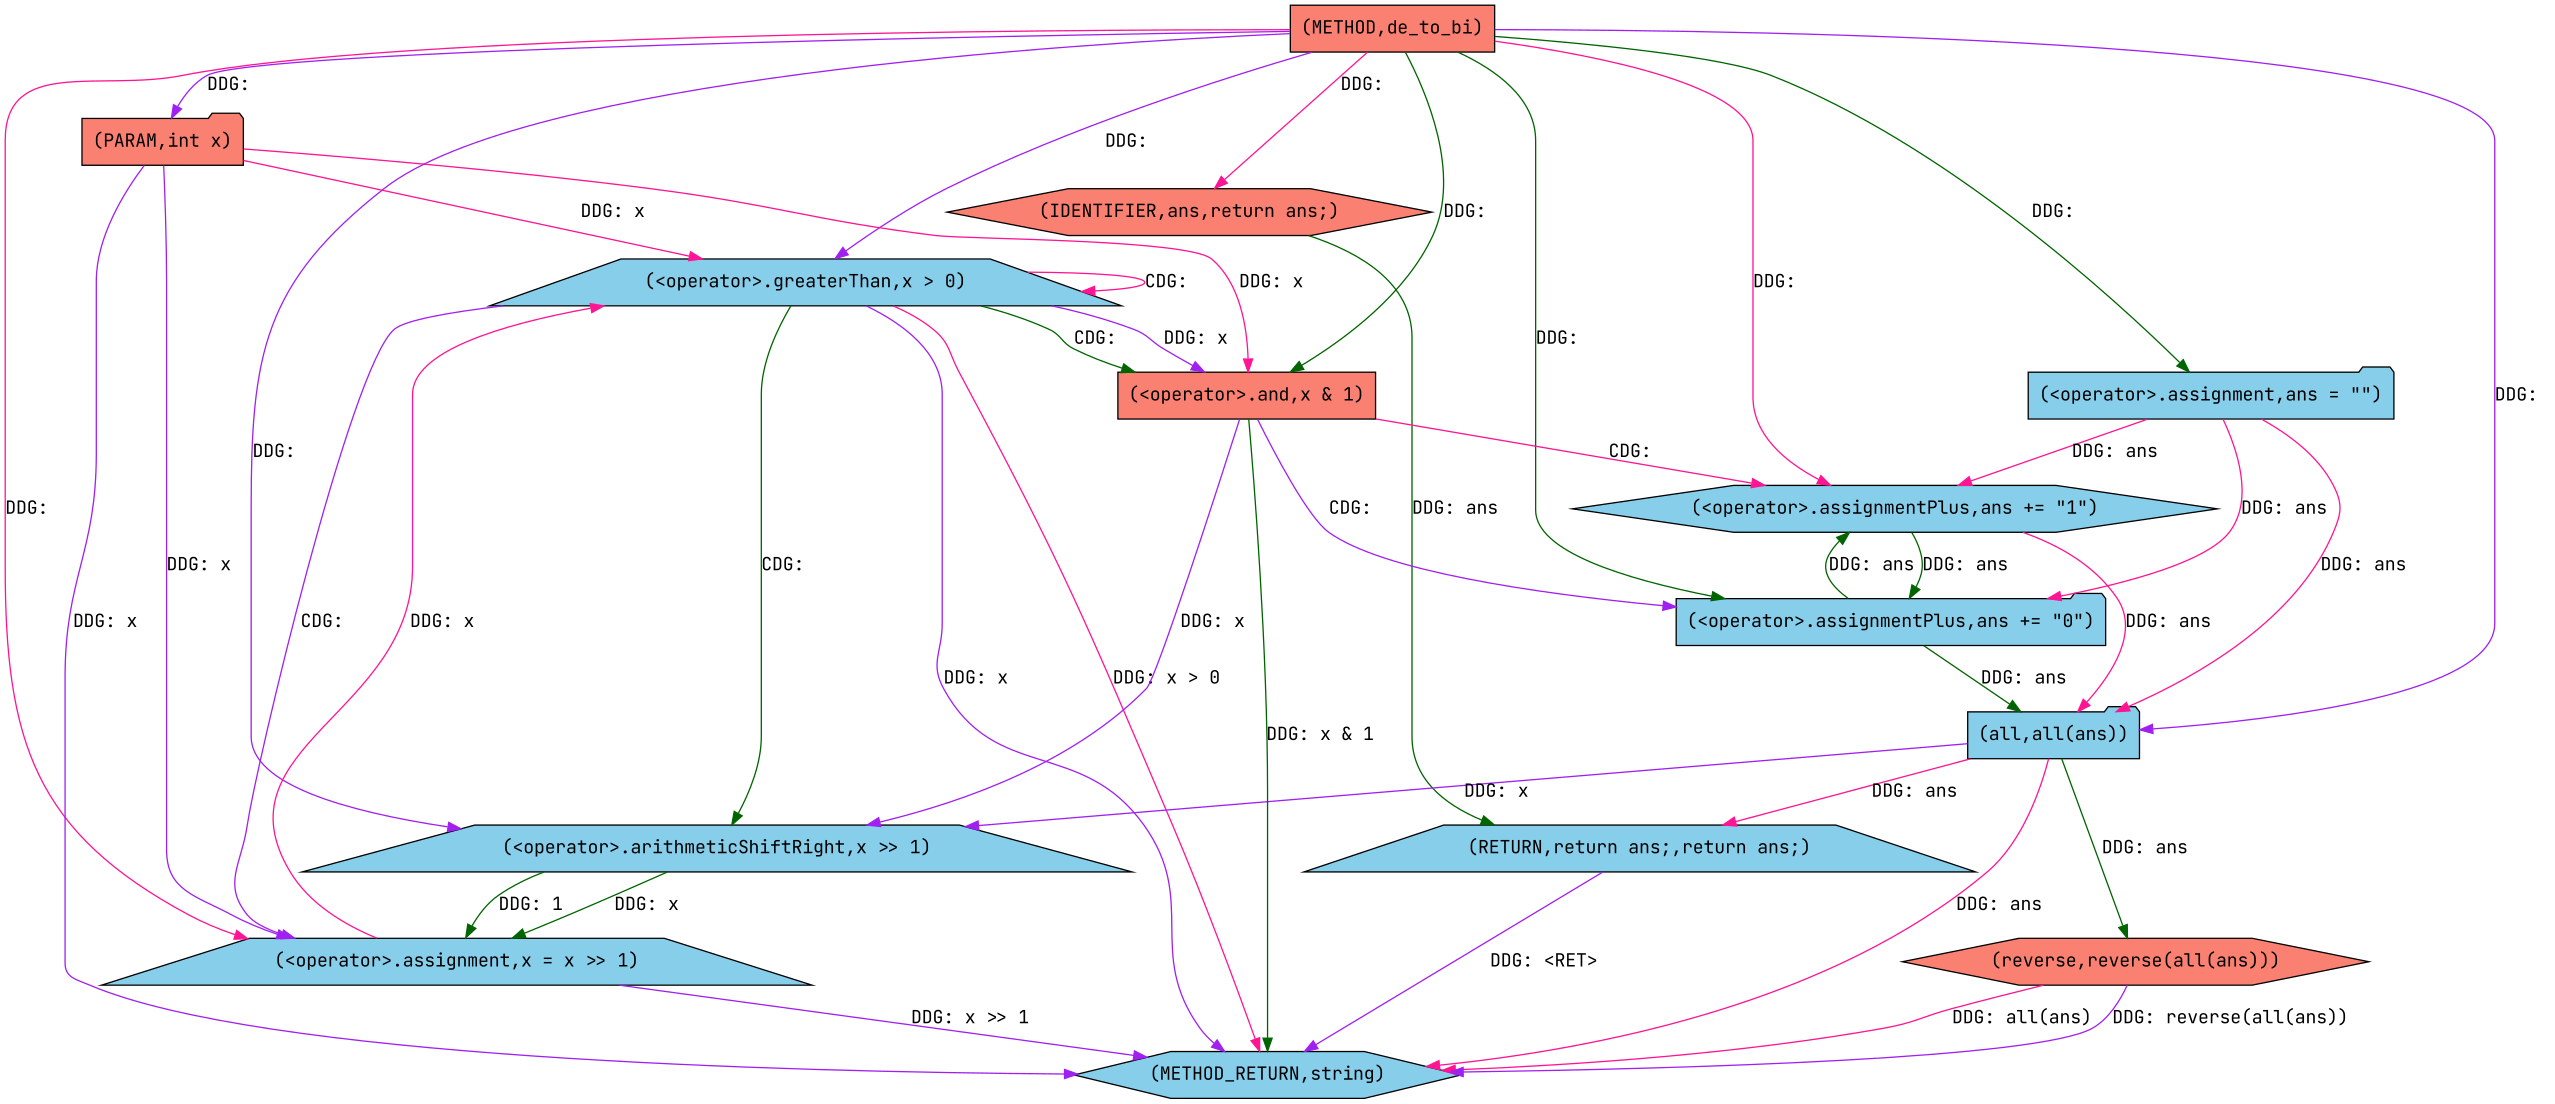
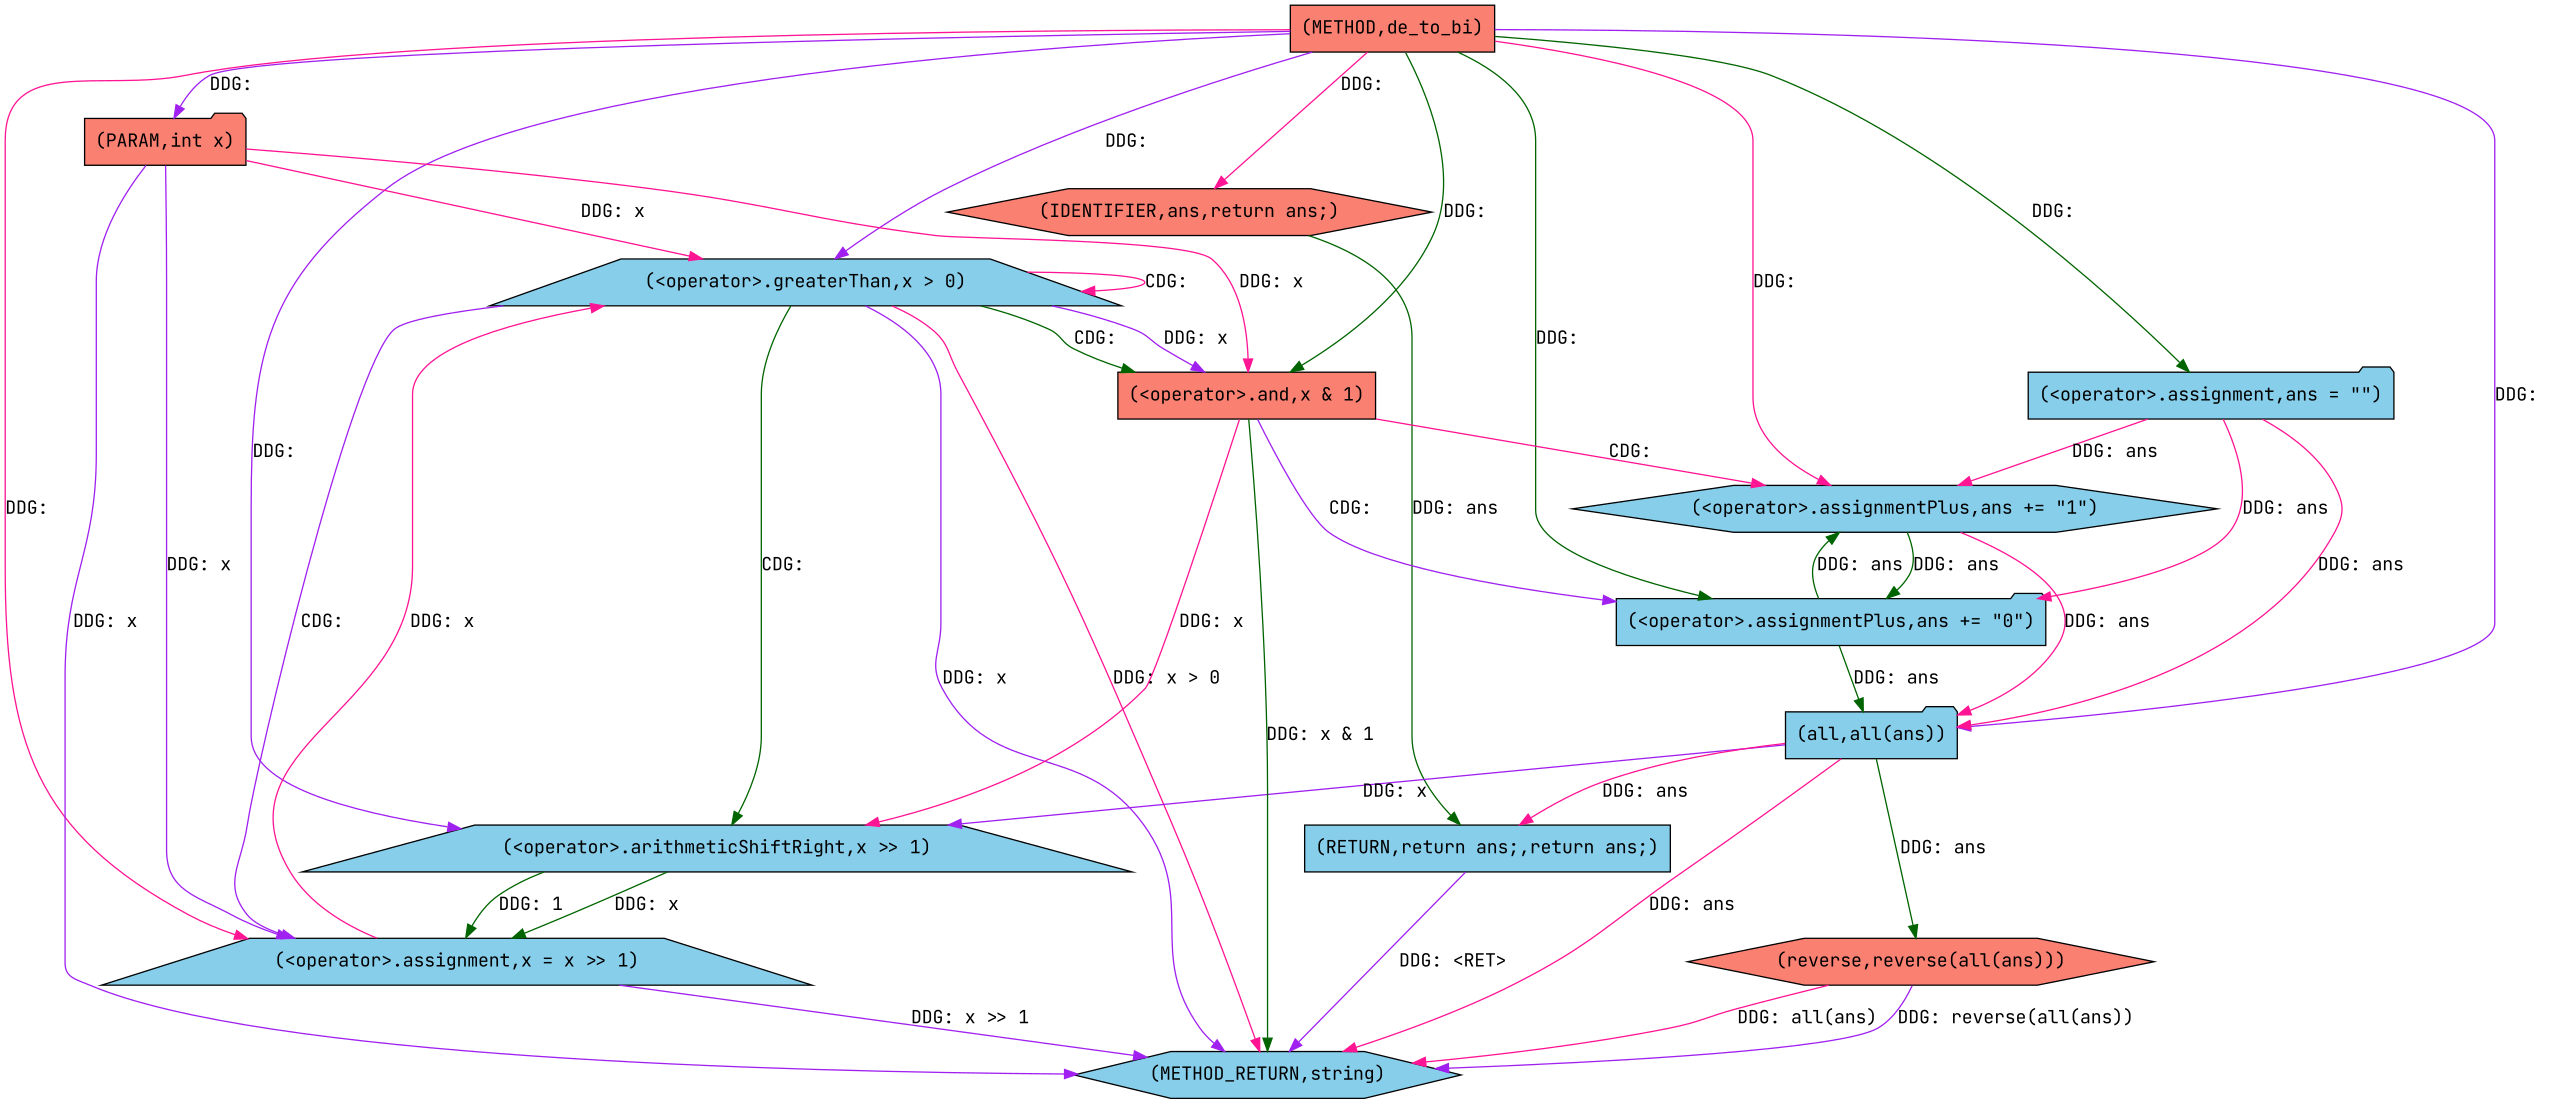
edge "(<operator>.and,x & 1)" -> "(<operator>.arithmeticShiftRight,x >> 1)": color purple -> deeppink
node "(RETURN,return ans;,return ans;)": shape trapezium -> box
